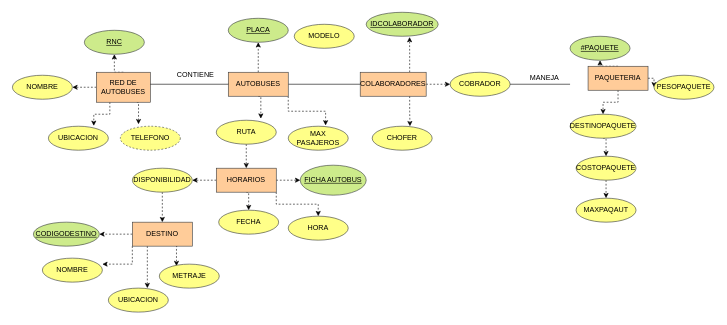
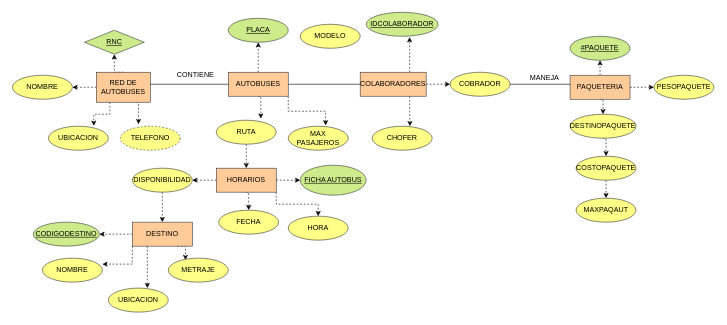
node "MODELO": moved (324, 36) -> (330, 36)
node "RNC": shape ellipse -> diamond
node "PAQUETERIA": moved (618, 78) -> (600, 87)
node "METRAJE": moved (189, 276) -> (198, 270)
